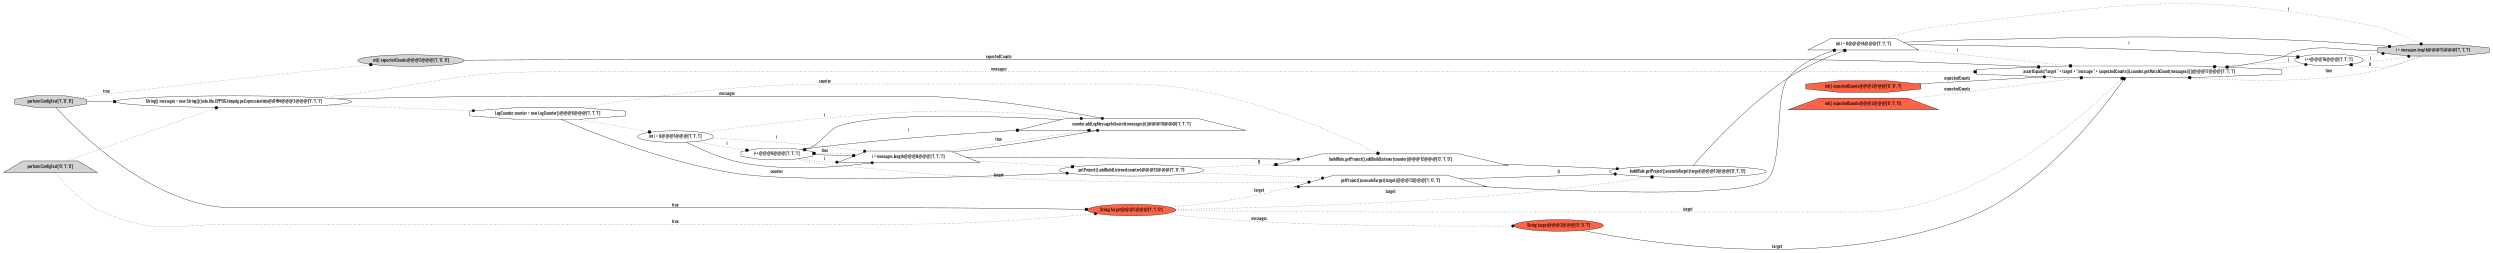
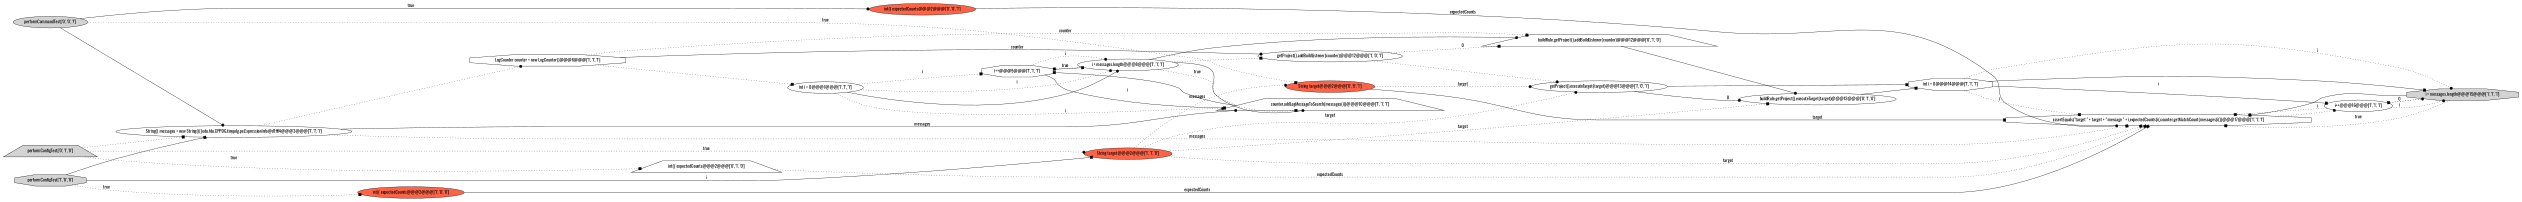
node "performCommandTest['0', '0', '1']": added
node "int i = 0@@@14@@@['1', '1', '1']": shape trapezium -> octagon
node "int(( expectedCounts@@@2@@@['1', '0', '0']": fillcolor lightgray -> tomato
node "int(( expectedCounts@@@2@@@['0', '0', '1']": shape octagon -> ellipse
node "int(( expectedCounts@@@2@@@['0', '1', '0']": fillcolor tomato -> white
node "i < messages.length@@@8@@@['1', '1', '1']": shape trapezium -> ellipse
edge "performConfigTest['0', '1', '0']" -> "int(( expectedCounts@@@2@@@['0', '1', '0']": added, label "true"
edge "i++@@@9@@@['1', '1', '1']" -> "getProject().executeTarget(target)@@@13@@@['1', '0', '1']": now "String target@@@2@@@['0', '0', '1']" -> "getProject().executeTarget(target)@@@13@@@['1', '0', '1']"
node "getProject().executeTarget(target)@@@13@@@['1', '0', '1']": shape trapezium -> ellipse
edge "performConfigTest['1', '0', '0']" -> "String target@@@2@@@['1', '1', '0']": label "true" -> "i"
